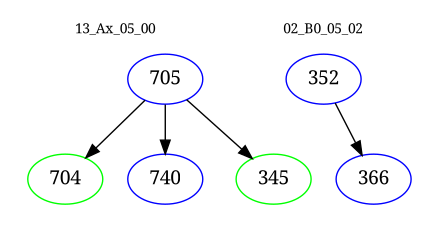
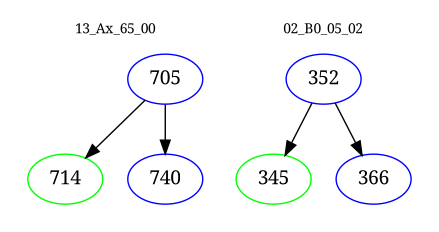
cluster "13_Ax_05_00": label "13_Ax_05_00" -> "13_Ax_65_00"
edge "705" -> "345": now "352" -> "345"
node "704": label "704" -> "714"
